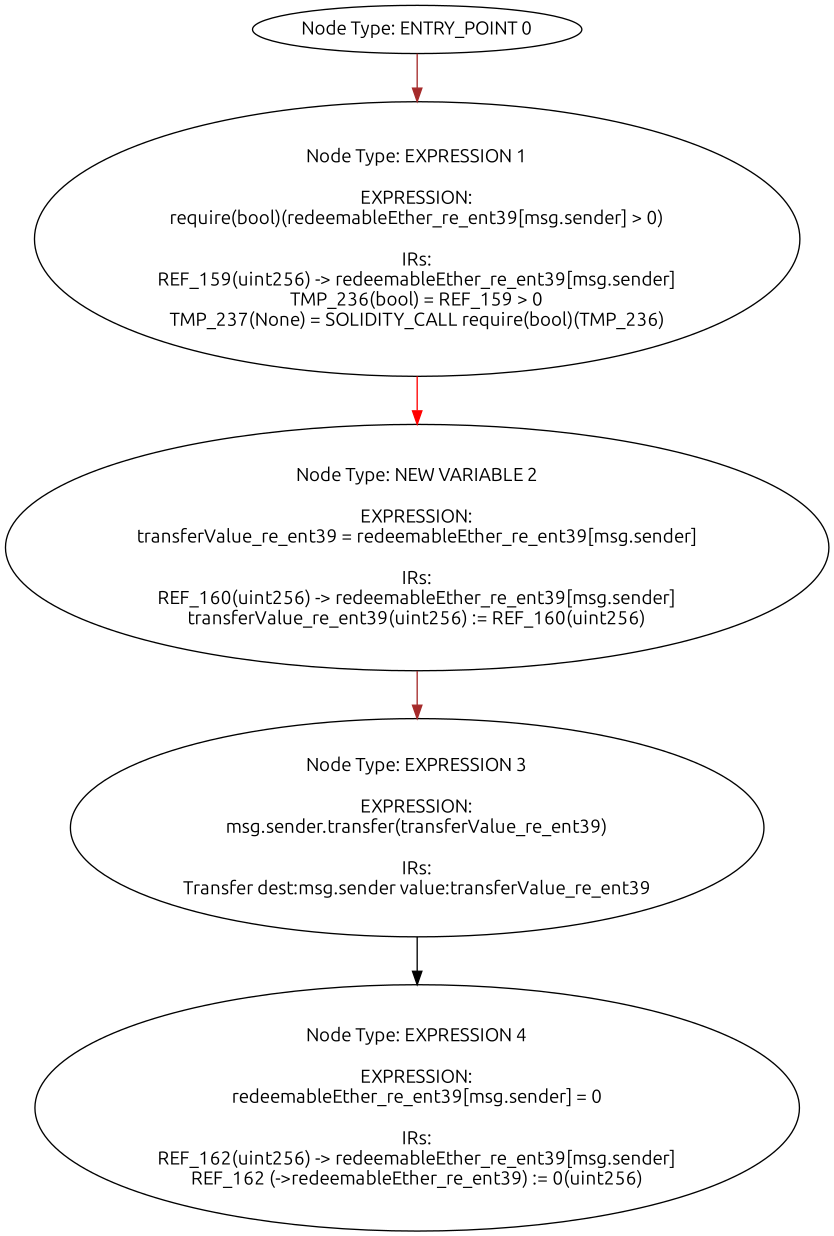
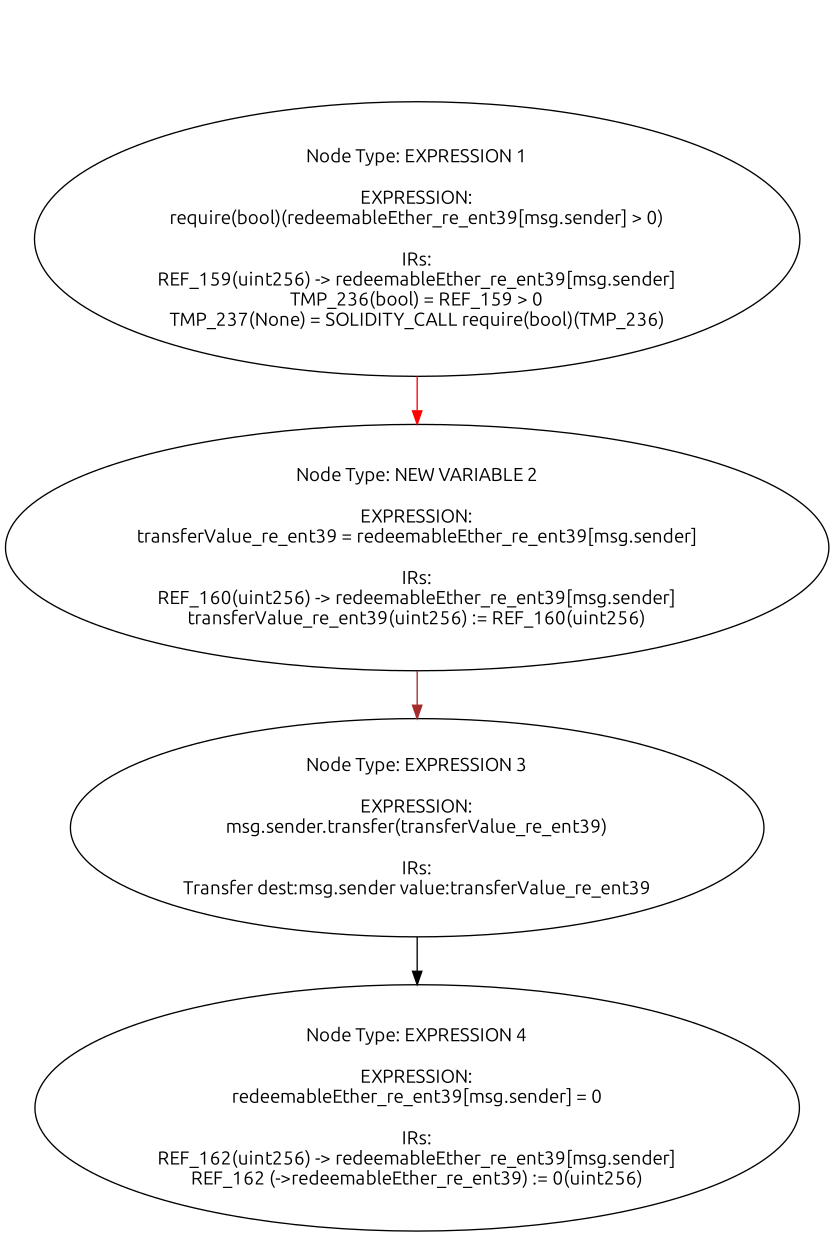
node "Node Type: ENTRY_POINT 0": removed
